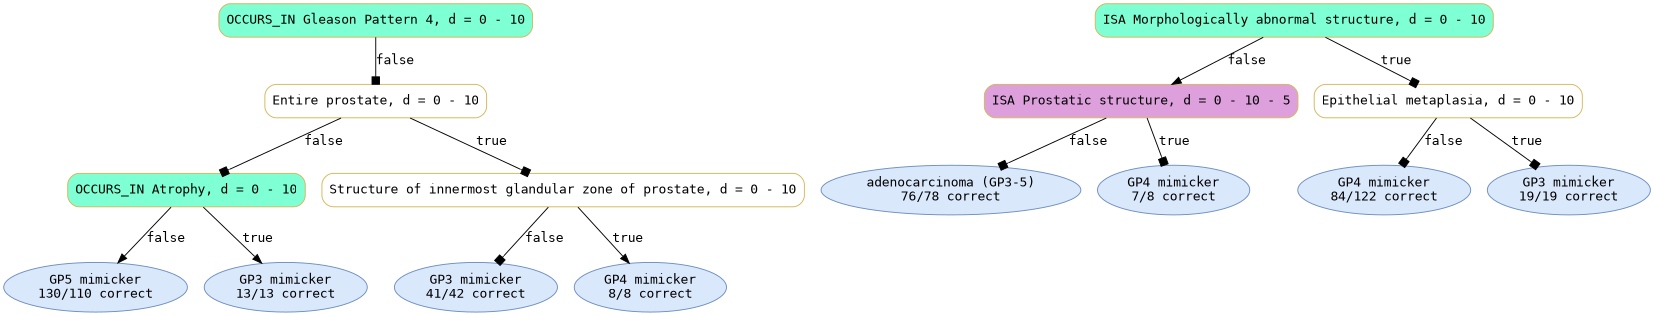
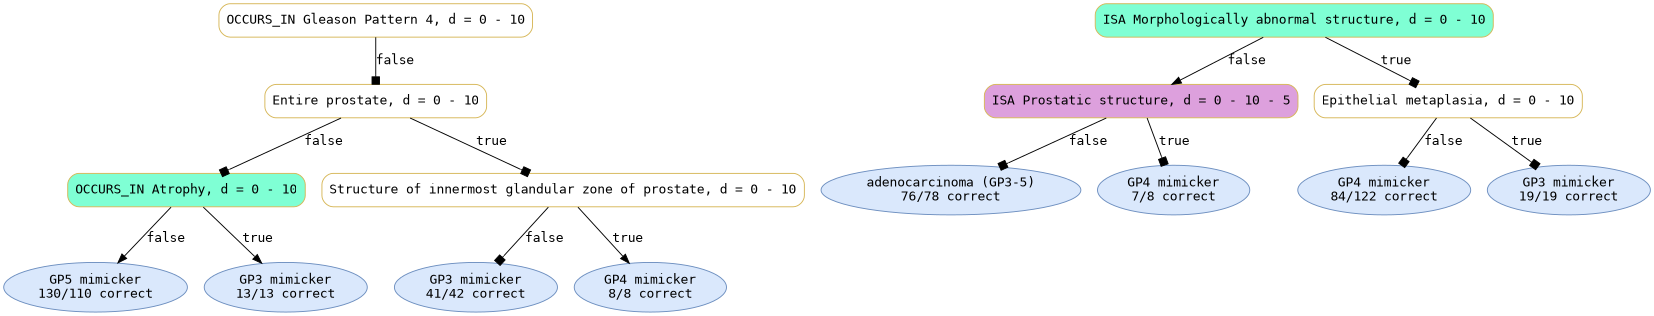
node "OCCURS_IN Gleason Pattern 4, d = 0 - 10": fillcolor aquamarine -> white
